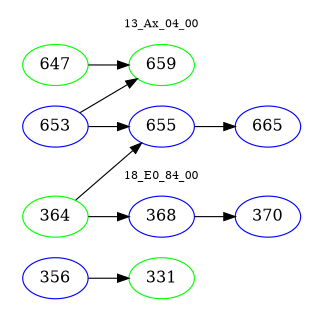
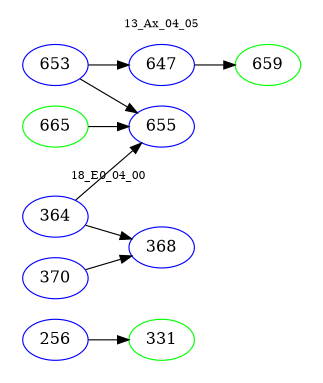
cluster "13_Ax_04_00": label "13_Ax_04_00" -> "13_Ax_04_05"
node "647": color green -> blue
edge "653" -> "659": now "653" -> "647"
edge "655" -> "665": reversed
node "665": color blue -> green
cluster "18_E0_84_00": label "18_E0_84_00" -> "18_E0_04_00"
node "364": color green -> blue
edge "368" -> "370": reversed
node "356": label "356" -> "256"
